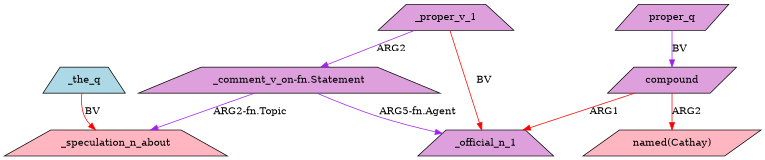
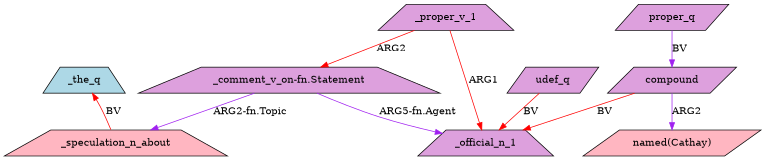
edge "_proper_v_1" -> "_comment_v_on-fn.Statement": color purple -> red
edge "_proper_v_1" -> "_official_n_1": label "BV" -> "ARG1"
node "udef_q": added
edge "compound" -> "named(Cathay)": color red -> purple
edge "_the_q" -> "_speculation_n_about": reversed
edge "compound" -> "_official_n_1": label "ARG1" -> "BV"
